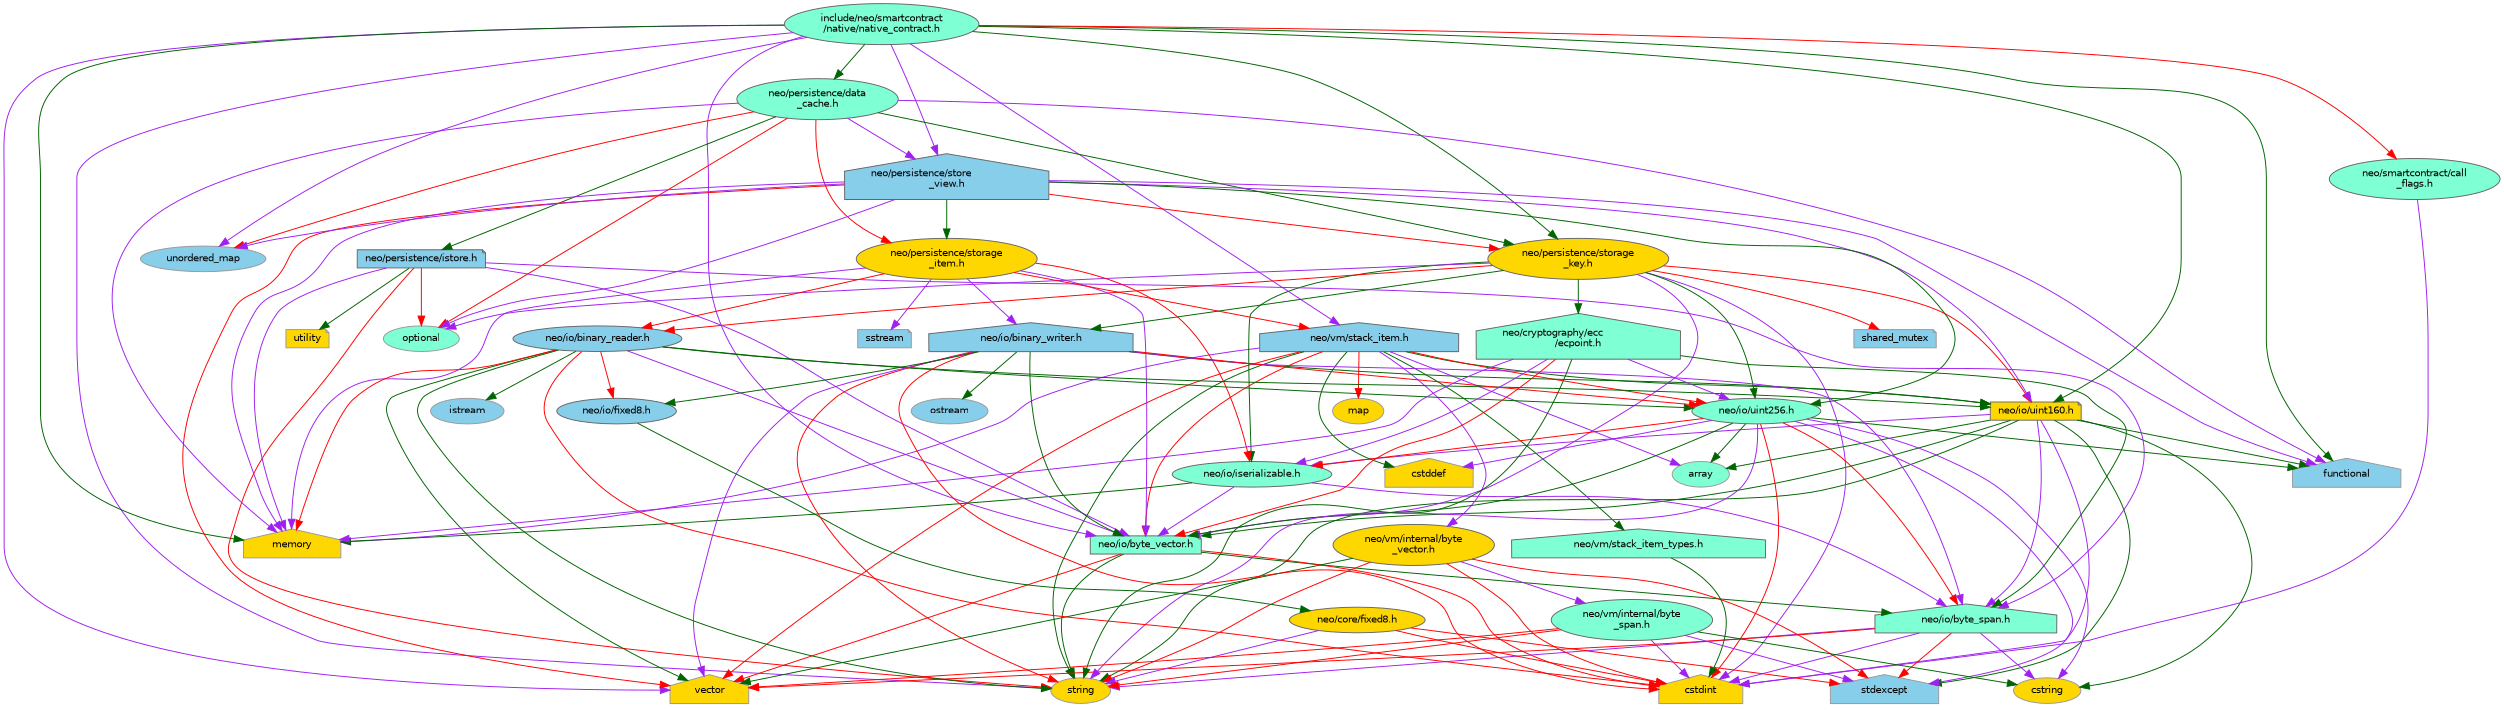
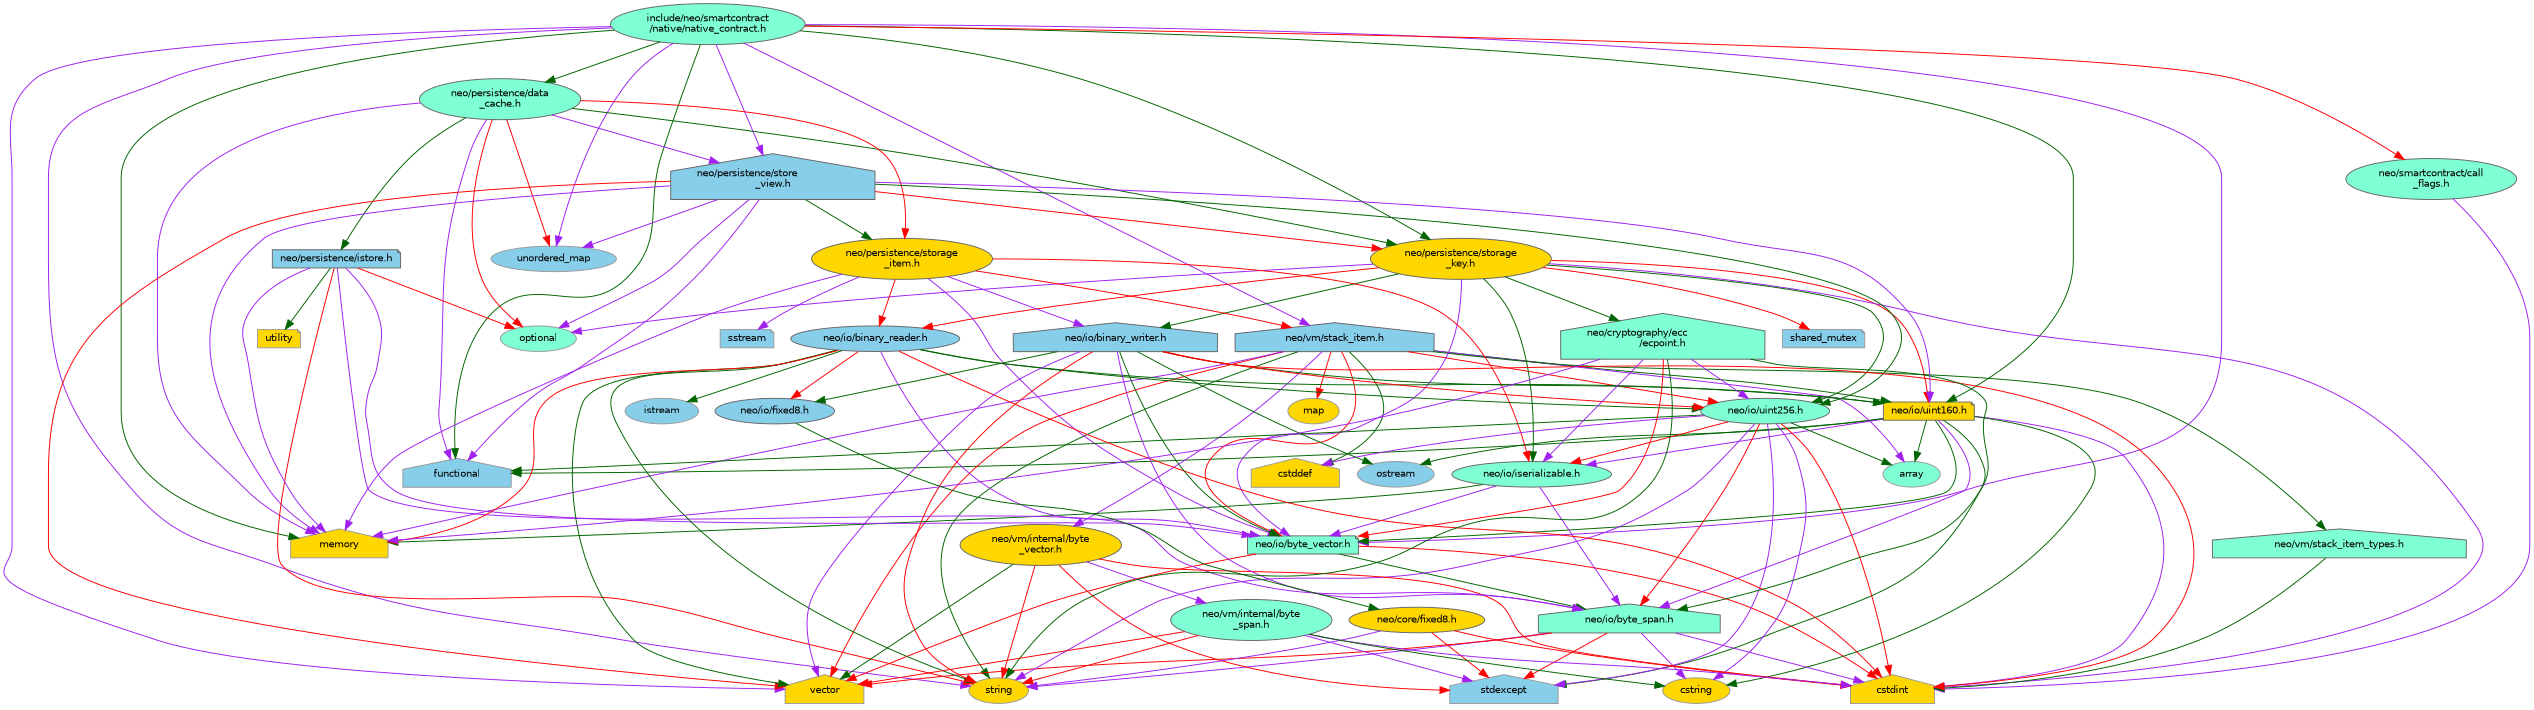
edge "neo/io/uint256.h" -> "neo/io/byte_vector.h": removed
edge "neo/io/uint160.h" -> "string": now "neo/io/uint160.h" -> "ostream"
edge "neo/io/byte_vector.h" -> "string": removed
